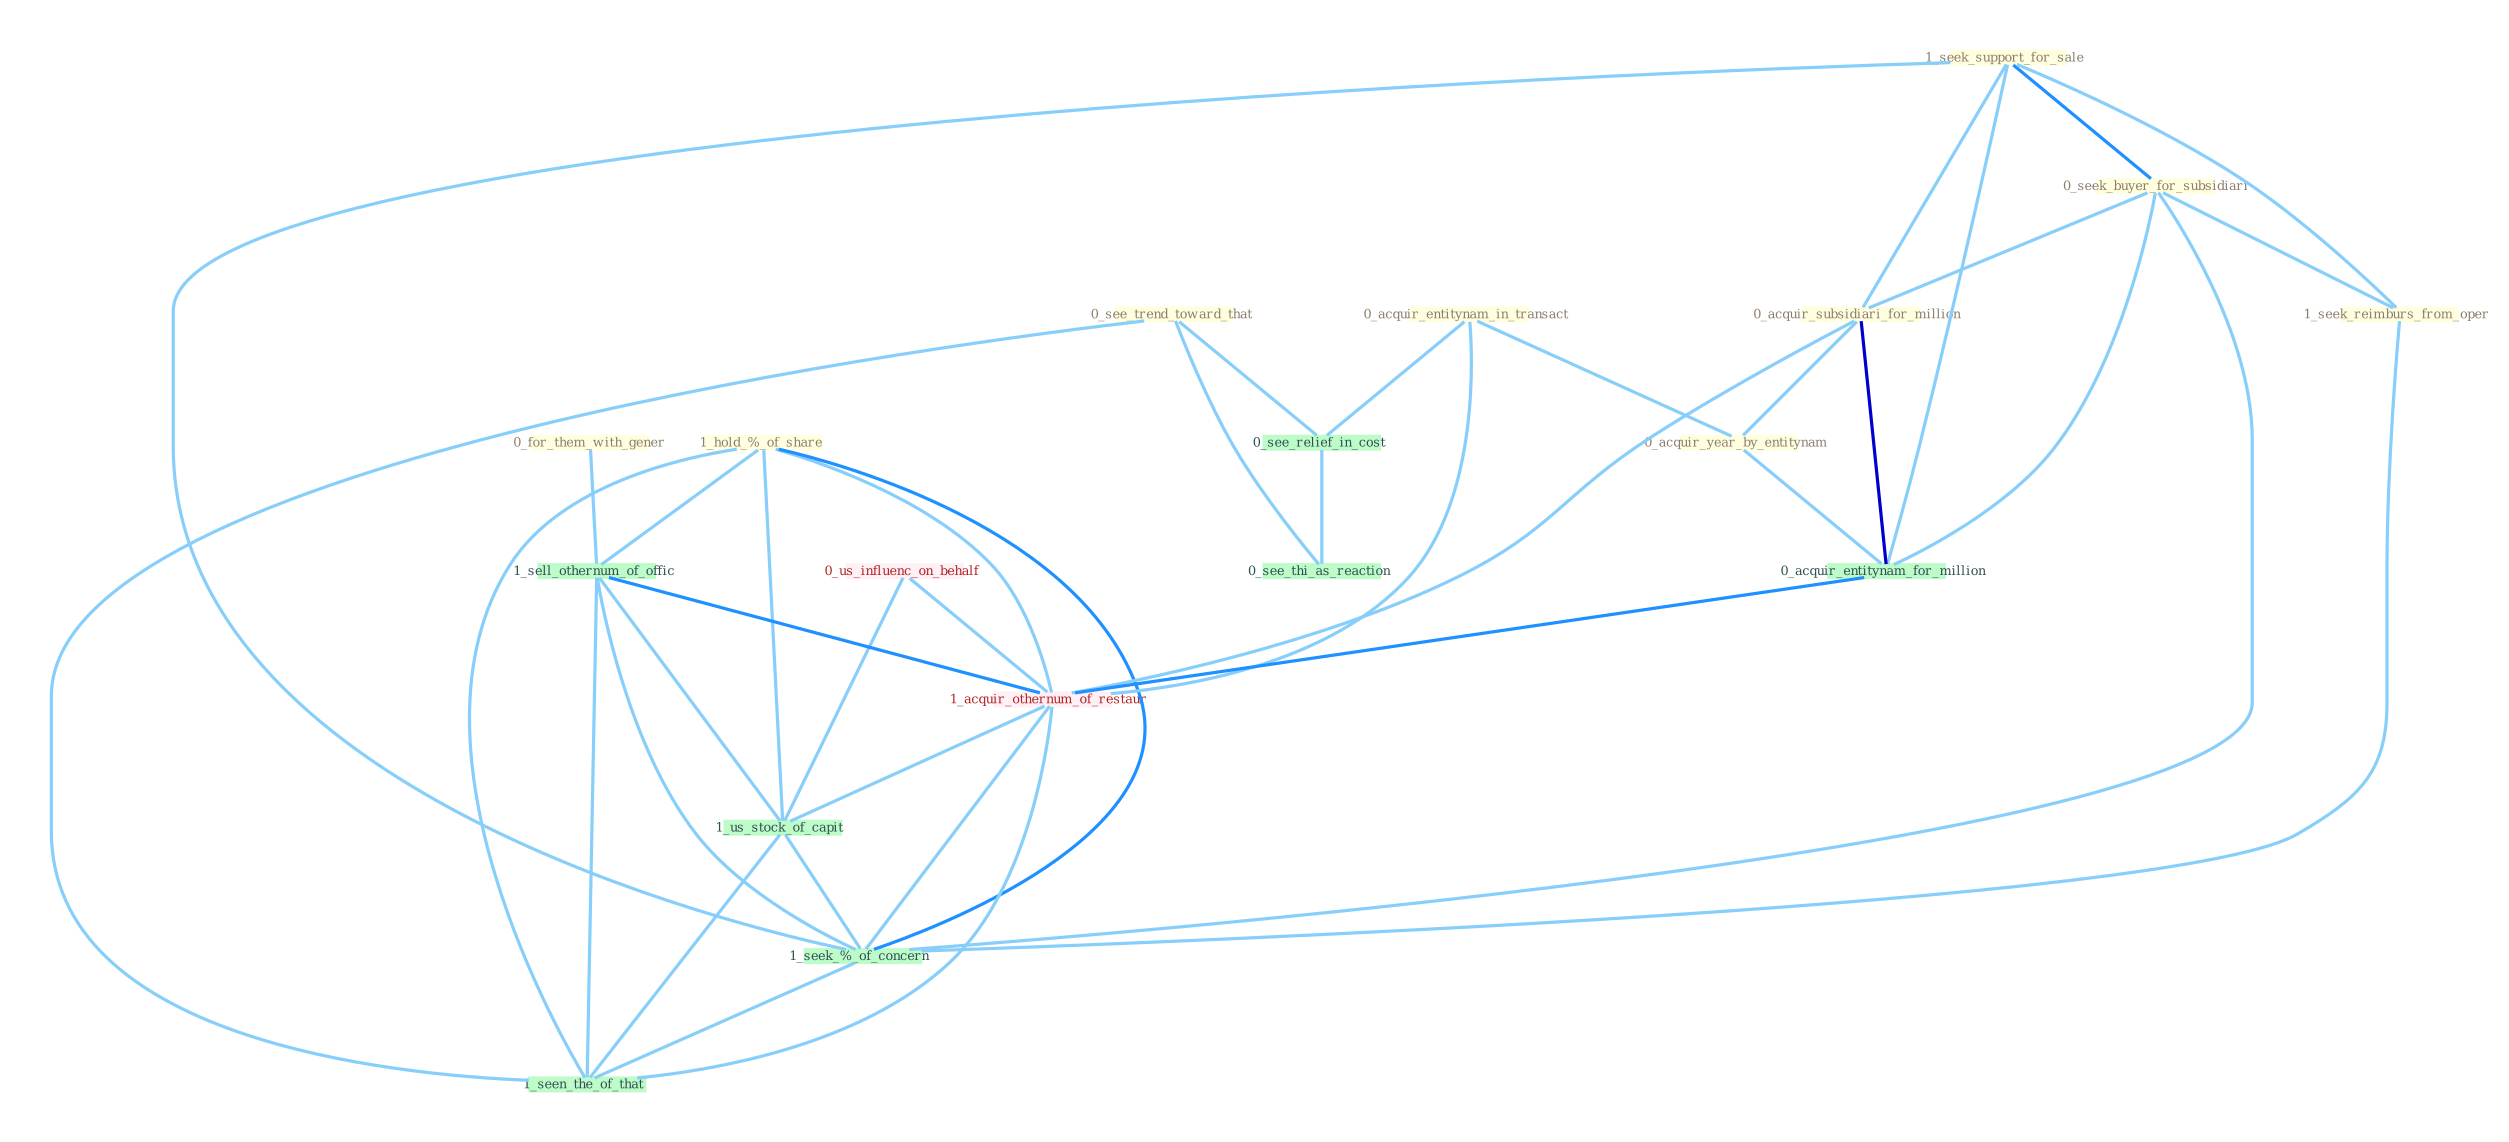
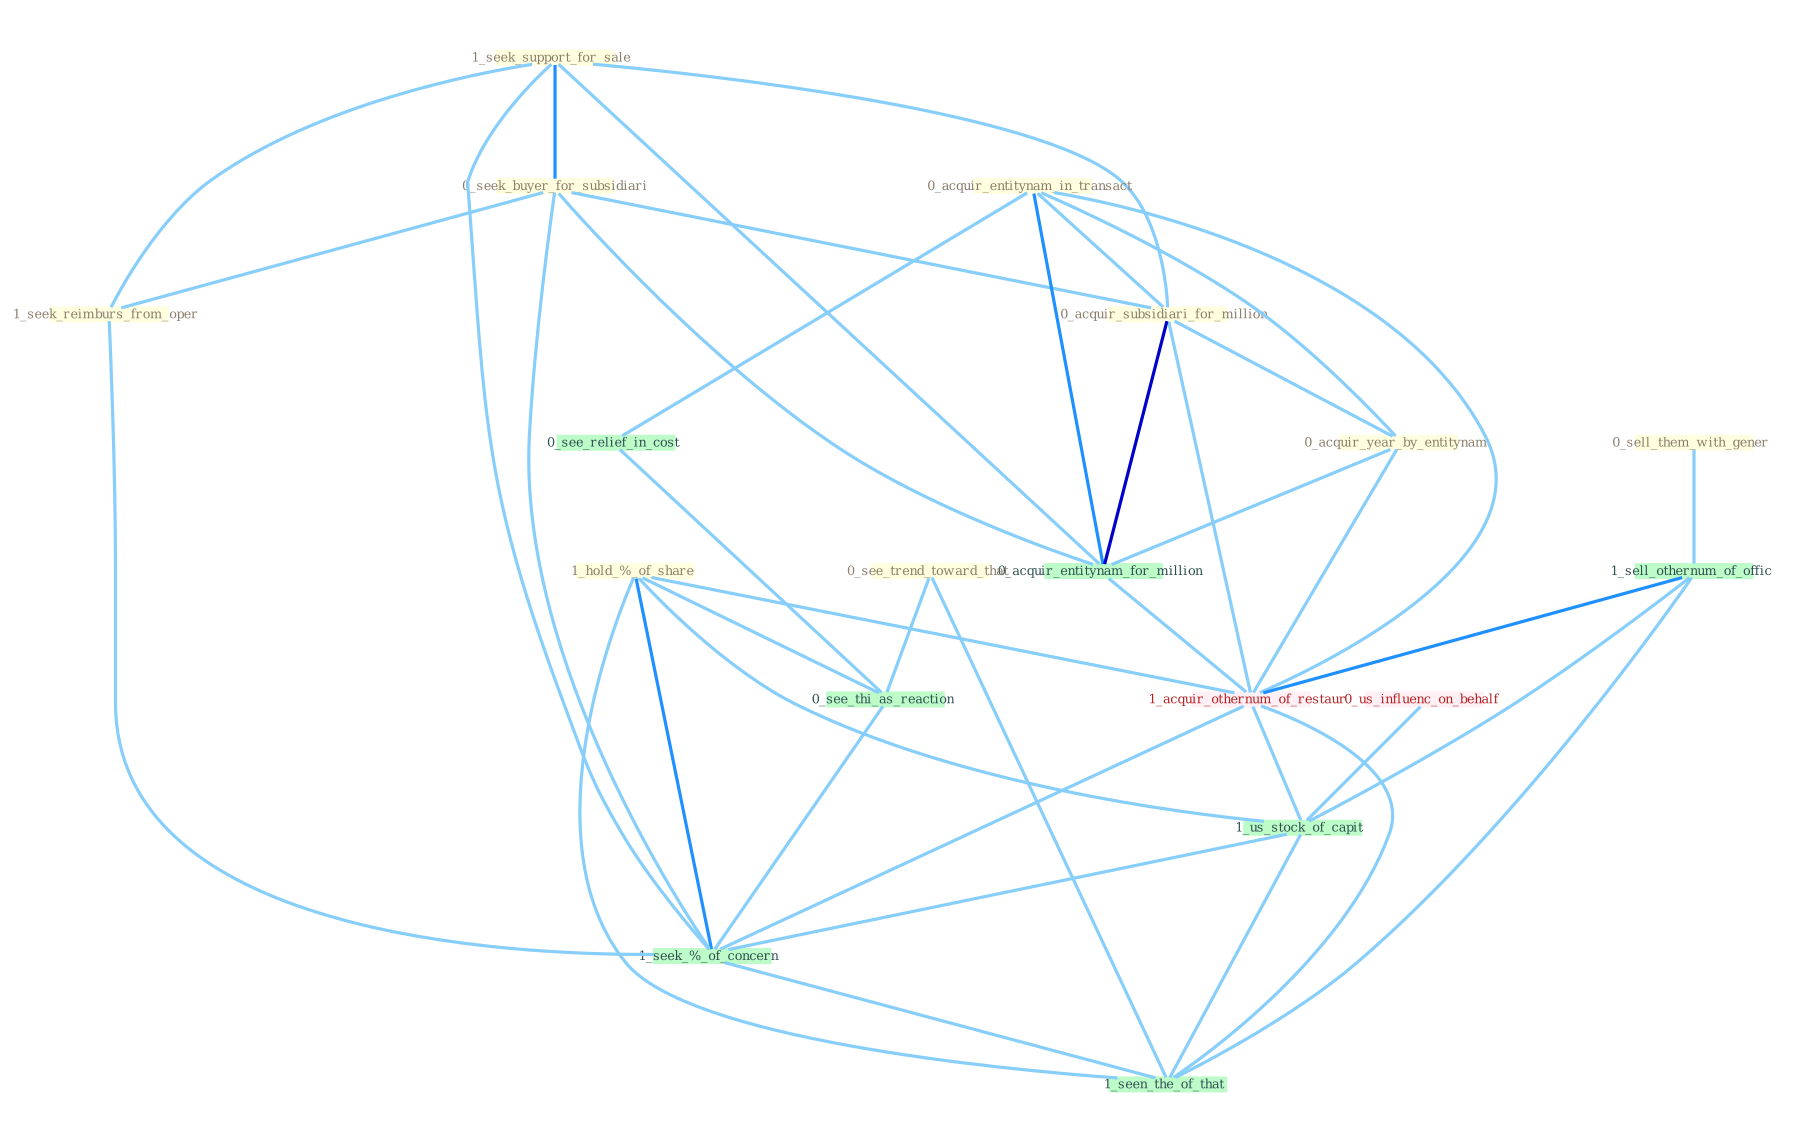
edge "0_acquir_entitynam_in_transact" -- "0_acquir_subsidiari_for_million": added
edge "0_acquir_entitynam_in_transact" -- "0_acquir_entitynam_for_million": added
edge "0_see_trend_toward_that" -- "0_see_relief_in_cost": removed
node "0_for_them_with_gener": label "0_for_them_with_gener" -> "0_sell_them_with_gener"
edge "1_hold_%_of_share" -- "1_sell_othernum_of_offic": now "1_hold_%_of_share" -- "0_see_thi_as_reaction"
edge "0_us_influenc_on_behalf" -- "1_acquir_othernum_of_restaur": now "0_acquir_year_by_entitynam" -- "1_acquir_othernum_of_restaur"
edge "0_acquir_entitynam_for_million" -- "1_acquir_othernum_of_restaur": color #1e90ff -> #87cefa
edge "1_sell_othernum_of_offic" -- "1_seek_%_of_concern": now "0_see_thi_as_reaction" -- "1_seek_%_of_concern"
